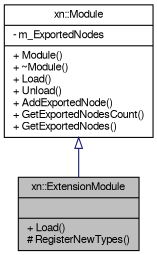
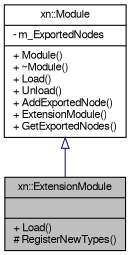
node "xn::Module": text "+ GetExportedNodesCount()" -> "+ ExtensionModule()"
